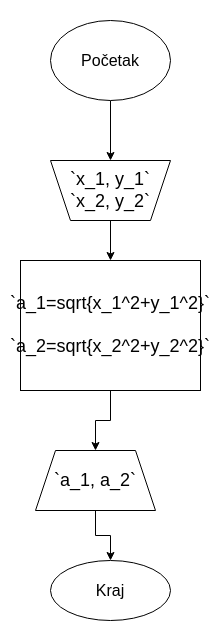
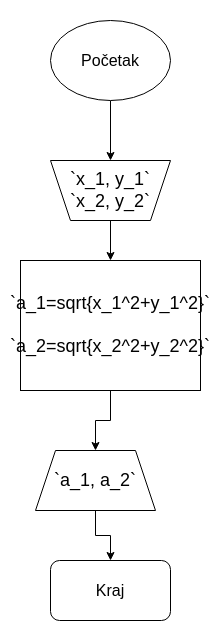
node "Kraj": shape ellipse -> rounded rectangle
